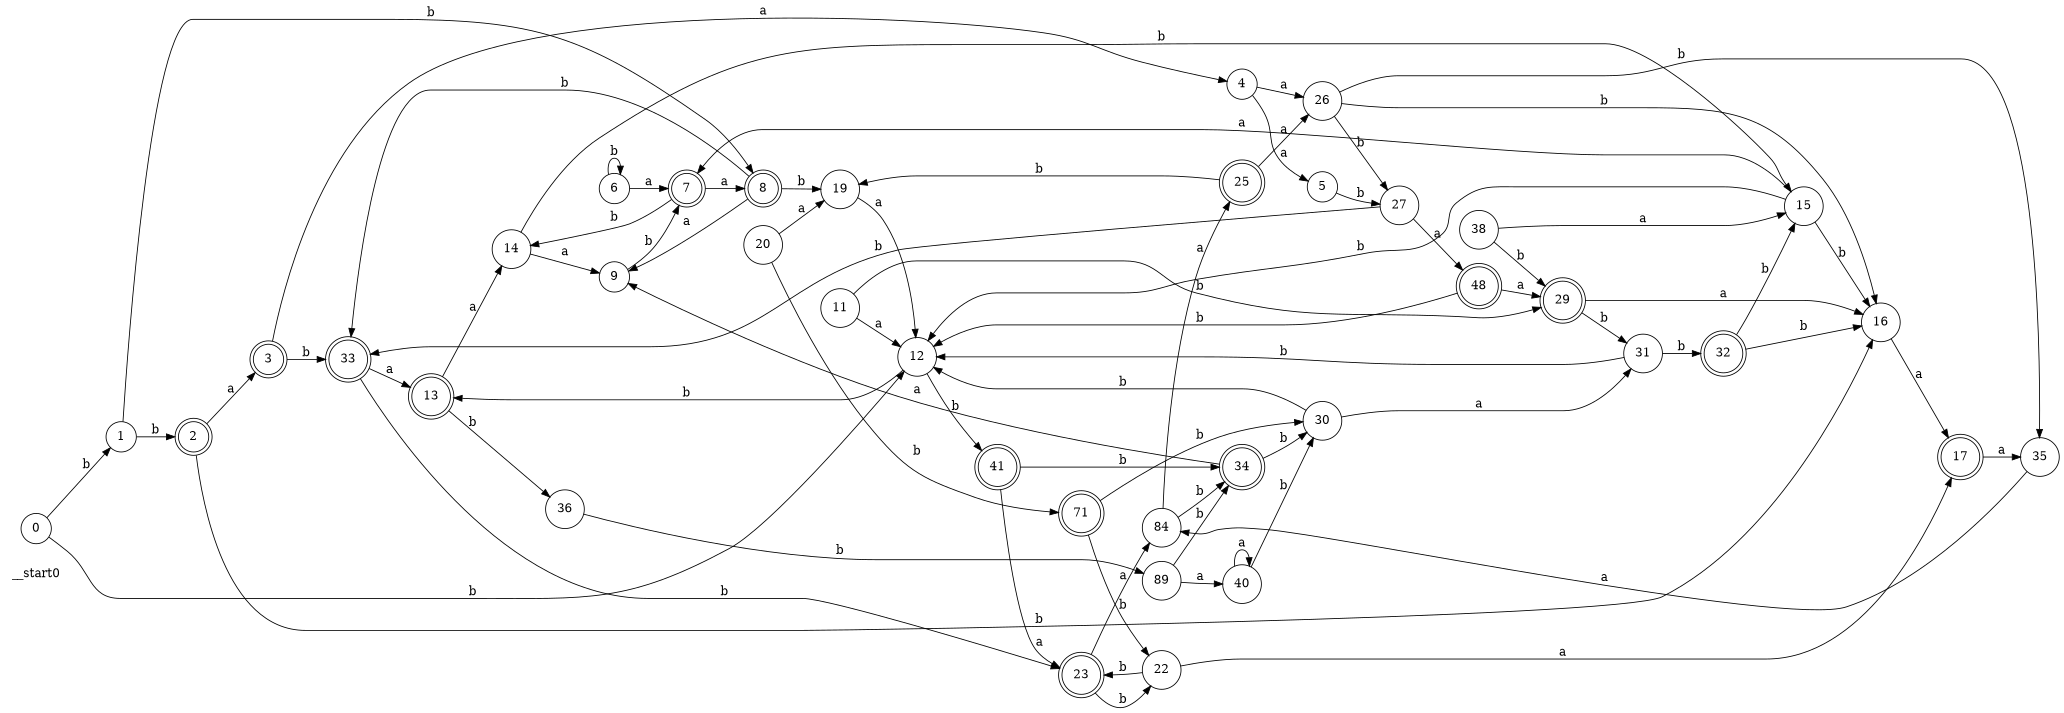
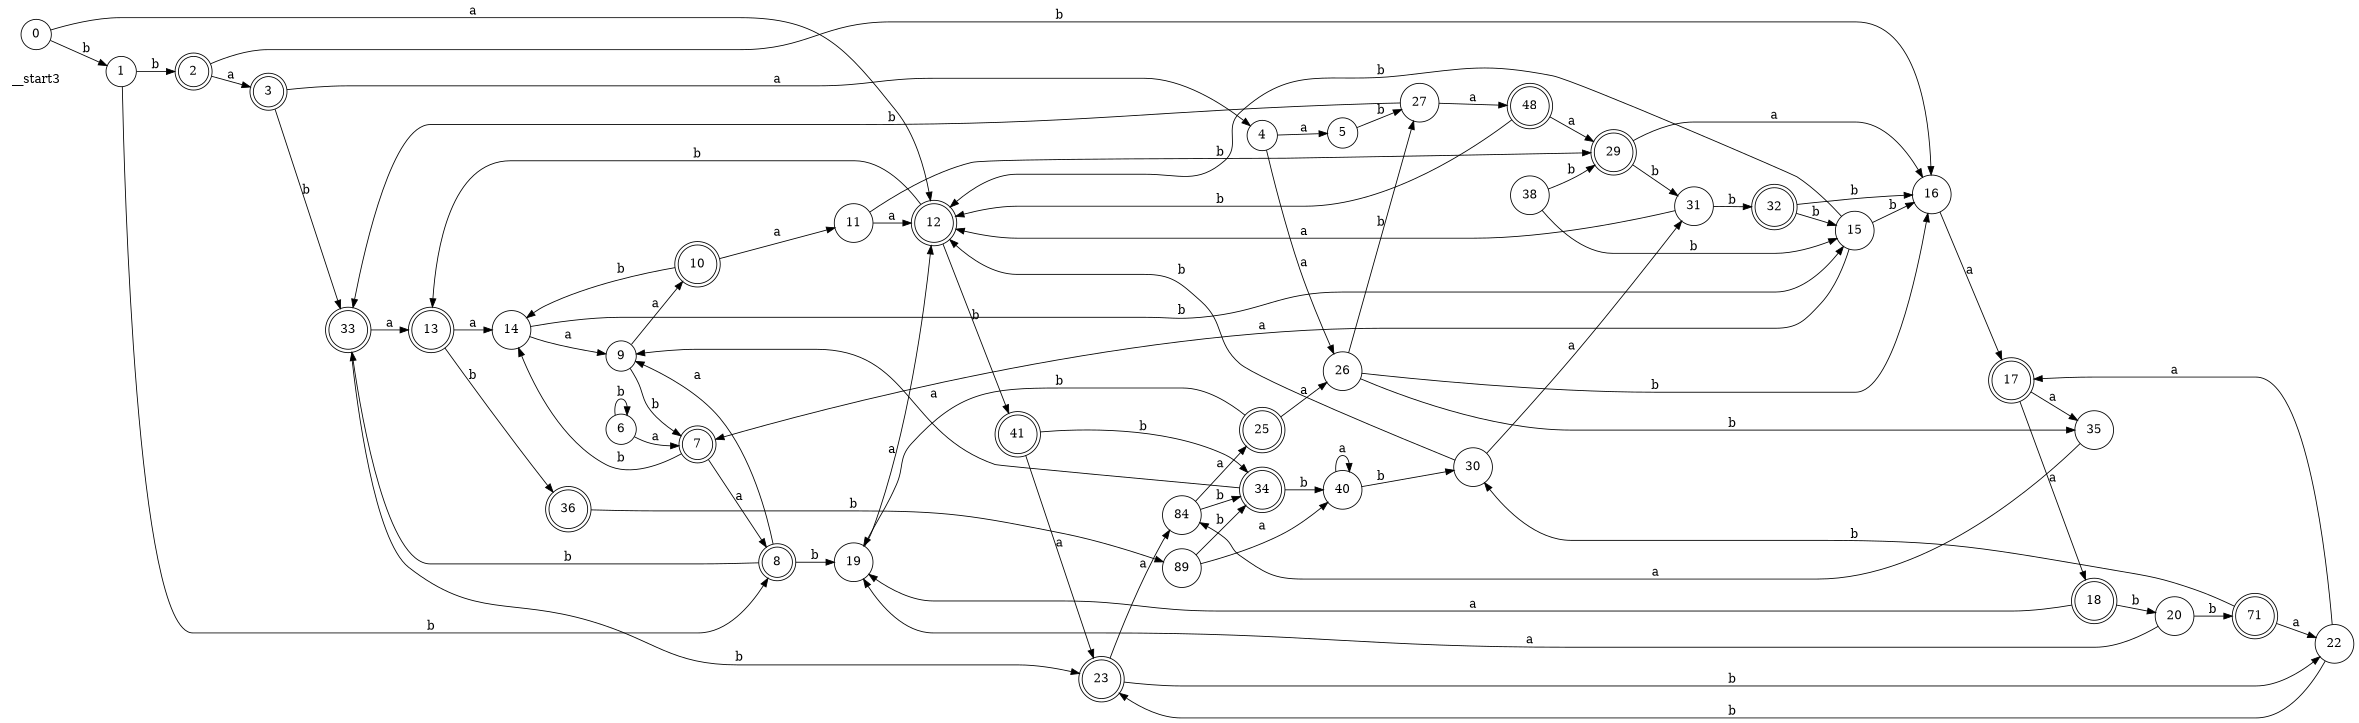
edge "38" -> "15": label "a" -> "b"
node "10": added
edge "31" -> "12": label "b" -> "a"
node "12": shape circle -> doublecircle
edge "34" -> "30": now "34" -> "40"
node "36": shape circle -> doublecircle
node "__start0": label "__start0" -> "__start3"
edge "0" -> "12": label "b" -> "a"
node "18": added
edge "71" -> "22": label "b" -> "a"
